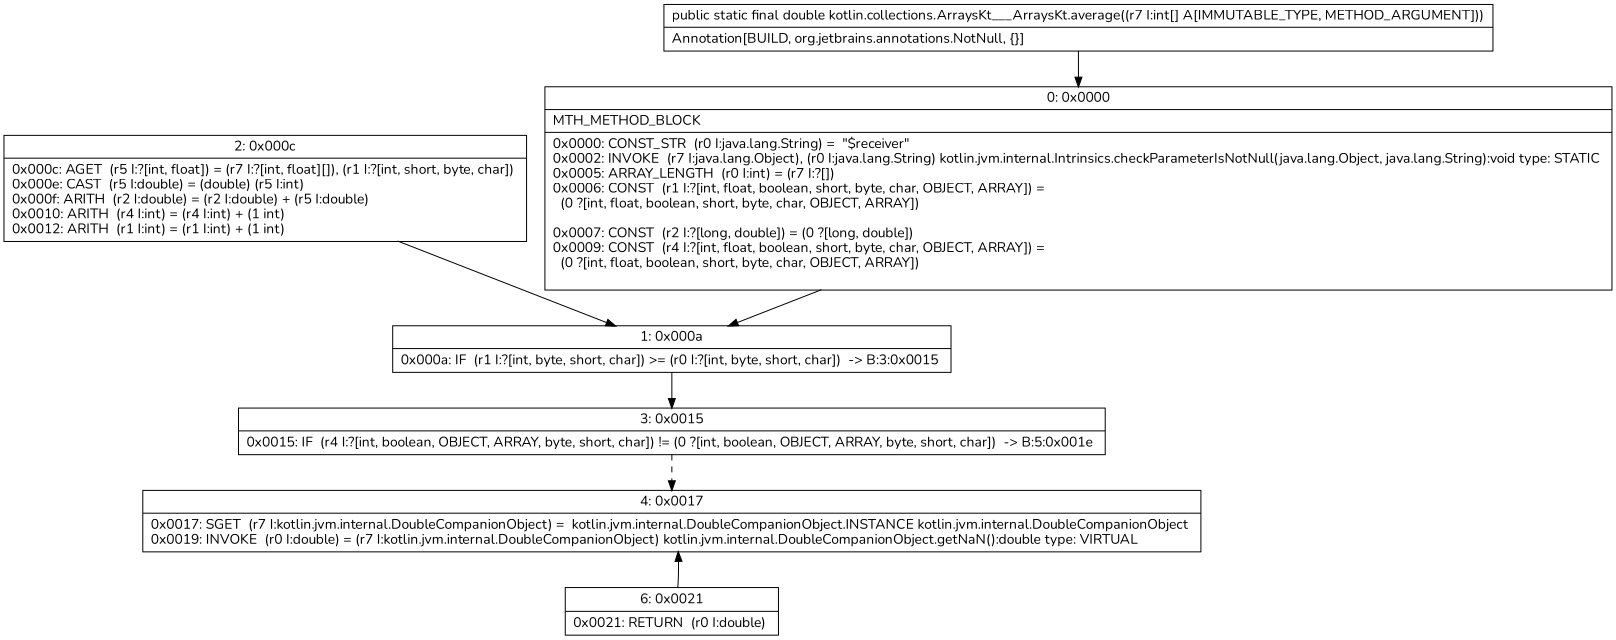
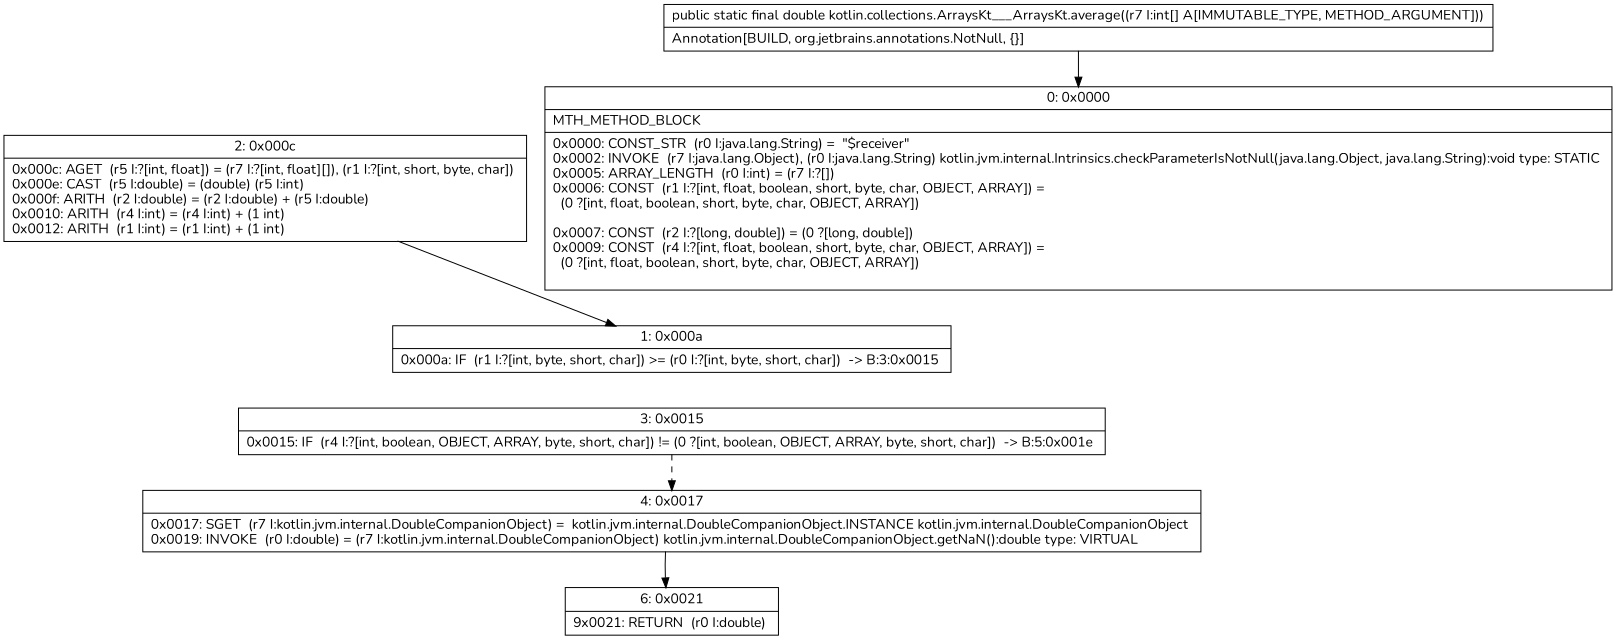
edge "0: 0x0000" -> "1: 0x000a": removed
edge "1: 0x000a" -> "3: 0x0015": removed
edge "6: 0x0021" -> "4: 0x0017": reversed
node "6: 0x0021": text "0x0021: RETURN  (r0 I:double)" -> "9x0021: RETURN  (r0 I:double)"
